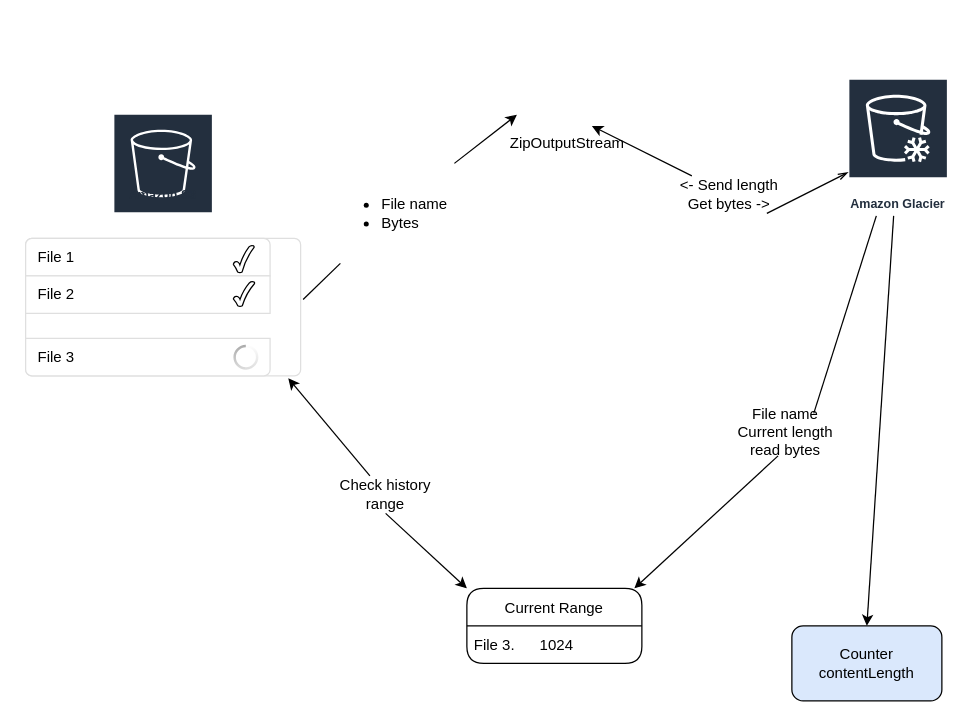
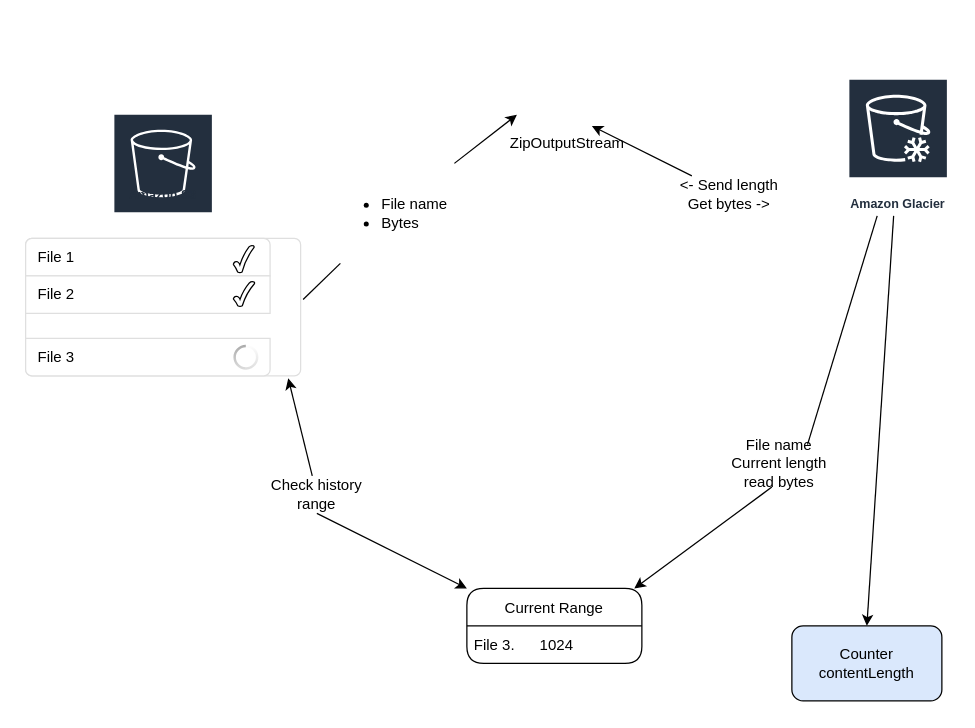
edge "<- Send length Get bytes ->" -> "Amazon Glacier": removed
node "File name Current length read bytes": moved (786, 432) -> (779, 463)
node "Check history range": moved (386, 494) -> (317, 494)
